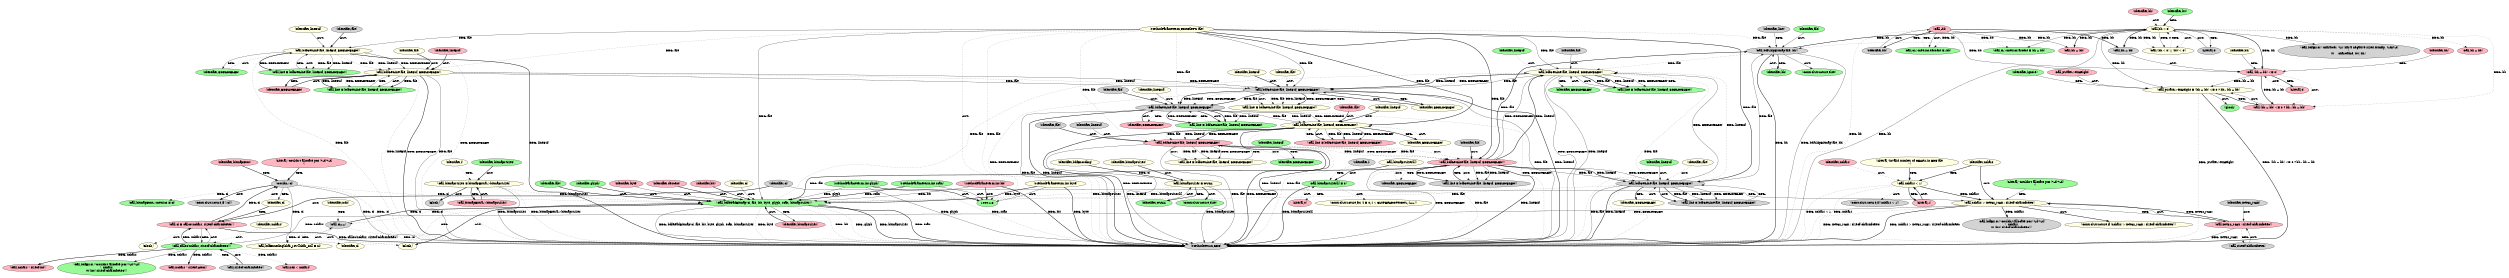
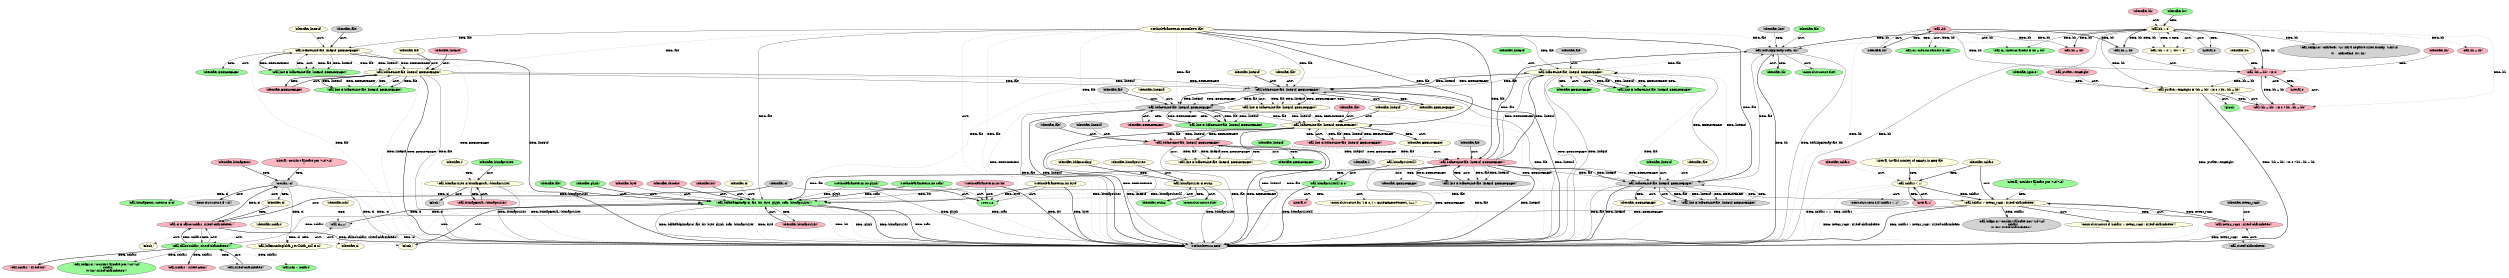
edge "(Call,-bb)" -> "(Call,ci->metrics.ascent = bh + bb)": label "DDG: bb" -> "AST: bb"
node "(Call,bdfSkipBitmap(file, bh))": label "(Call,bdfSkipBitmap(file, bh))" -> "(Call,bdfSkipBitmap(scan, bh))"
edge "(Identifier,bdfEncoding)" -> "(Call,bitmapsSizes = NULL)": label "DDG: ci" -> "CFG: "
node "(Call,ndx < nchars)": fillcolor lightpink -> palegreen
